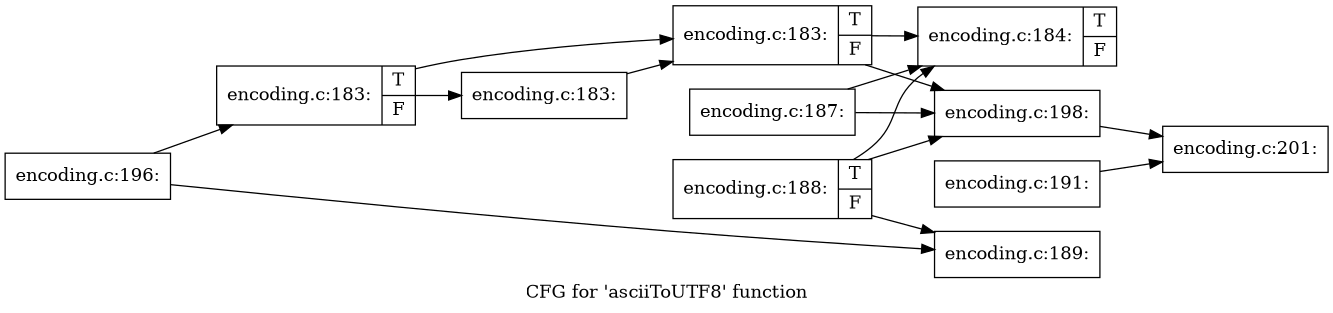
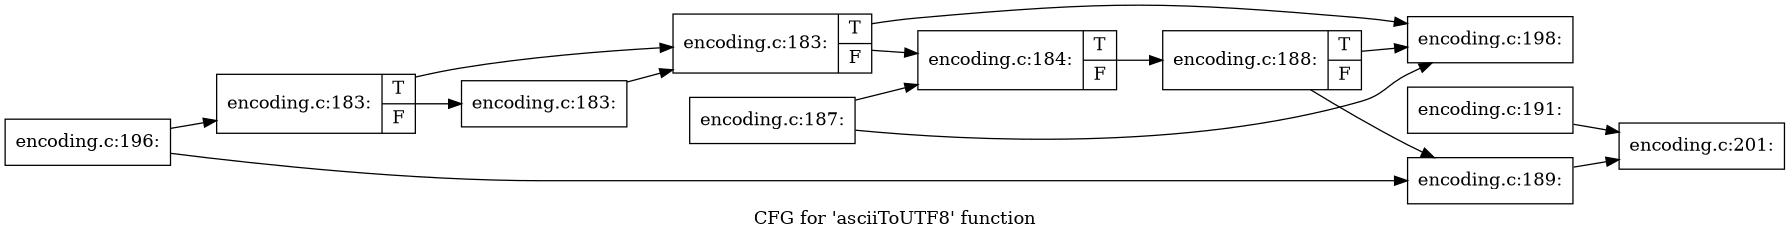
edge "encoding.c:188:" -> "encoding.c:184:": reversed
edge "encoding.c:198:" -> "encoding.c:201:": now "encoding.c:189:" -> "encoding.c:201:"
